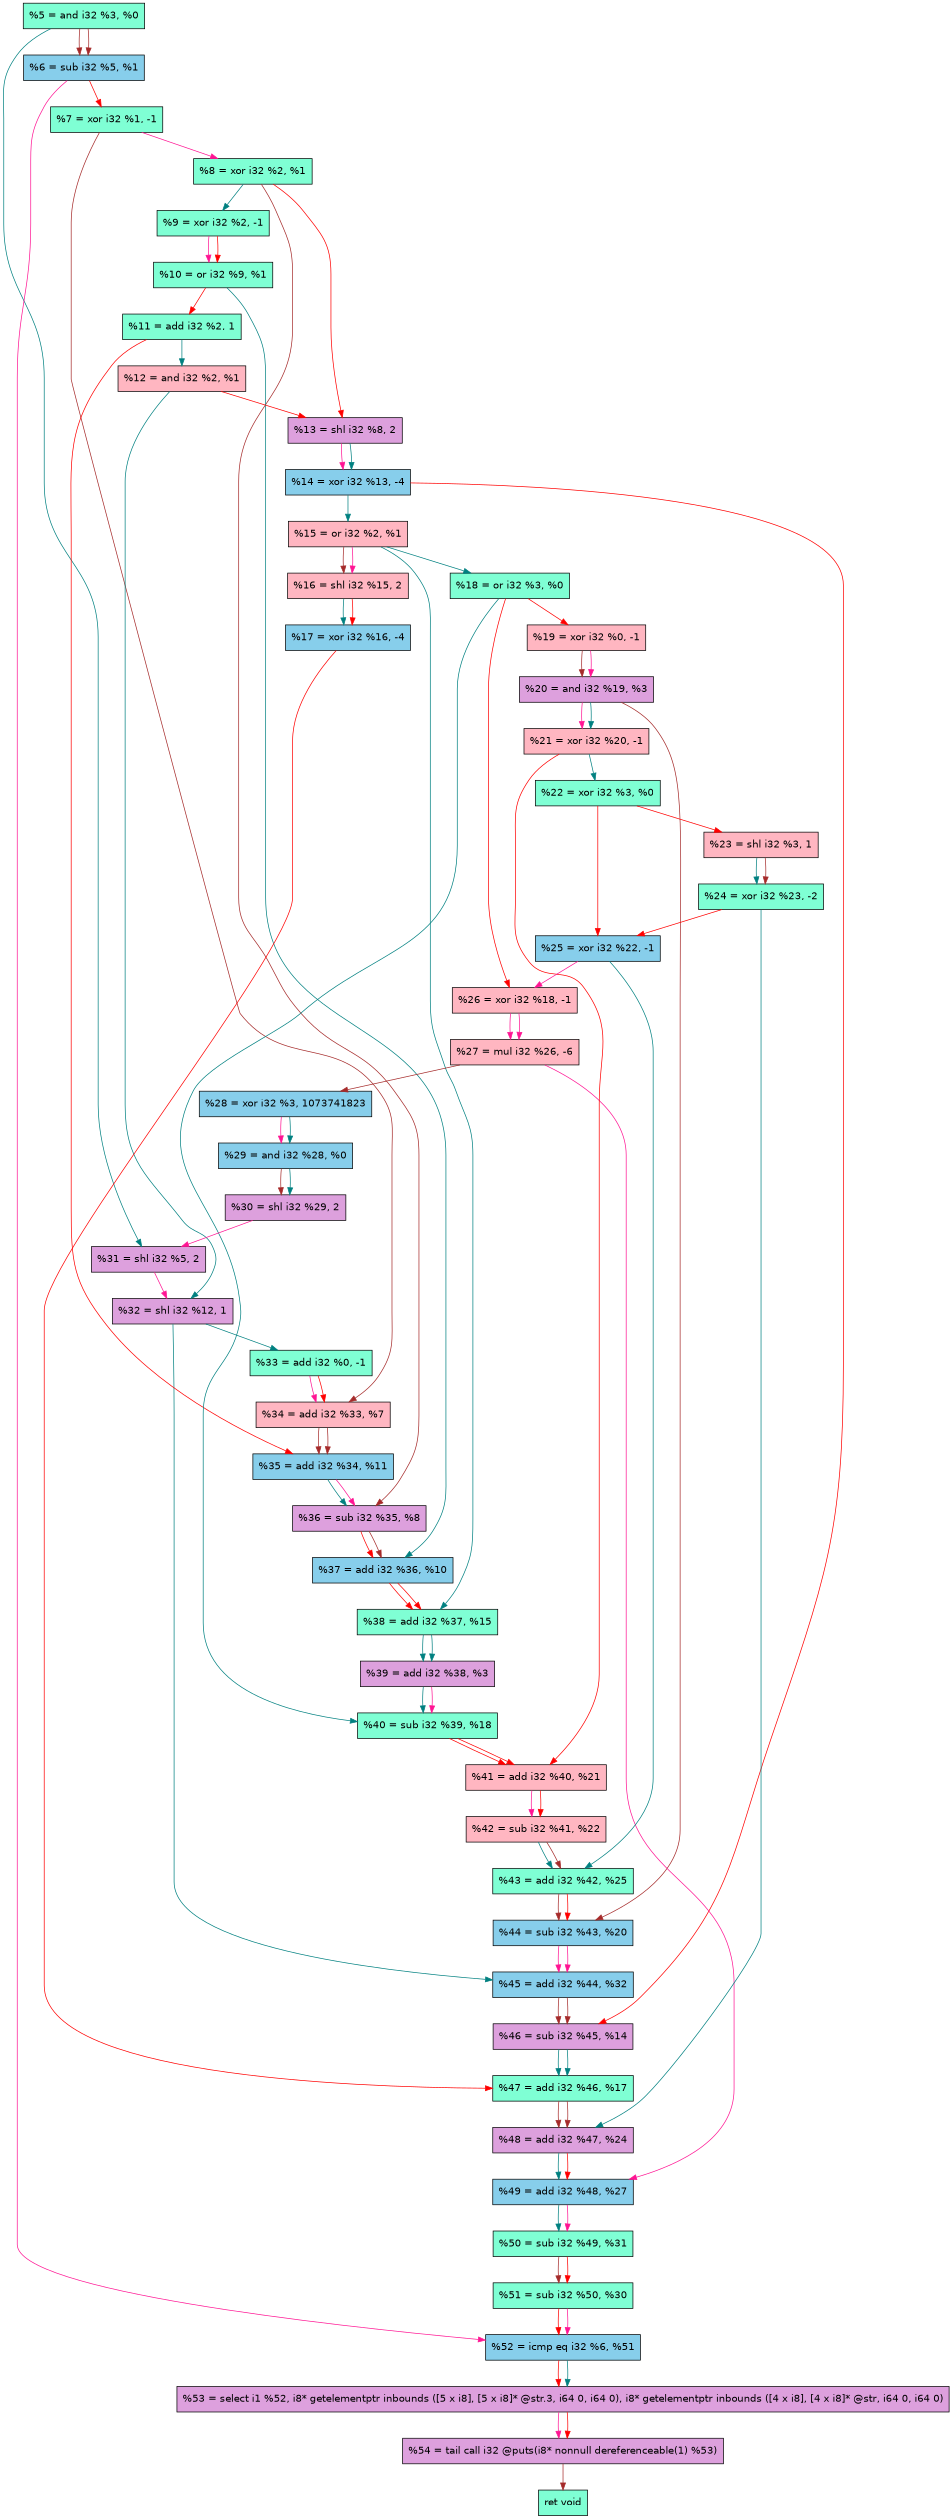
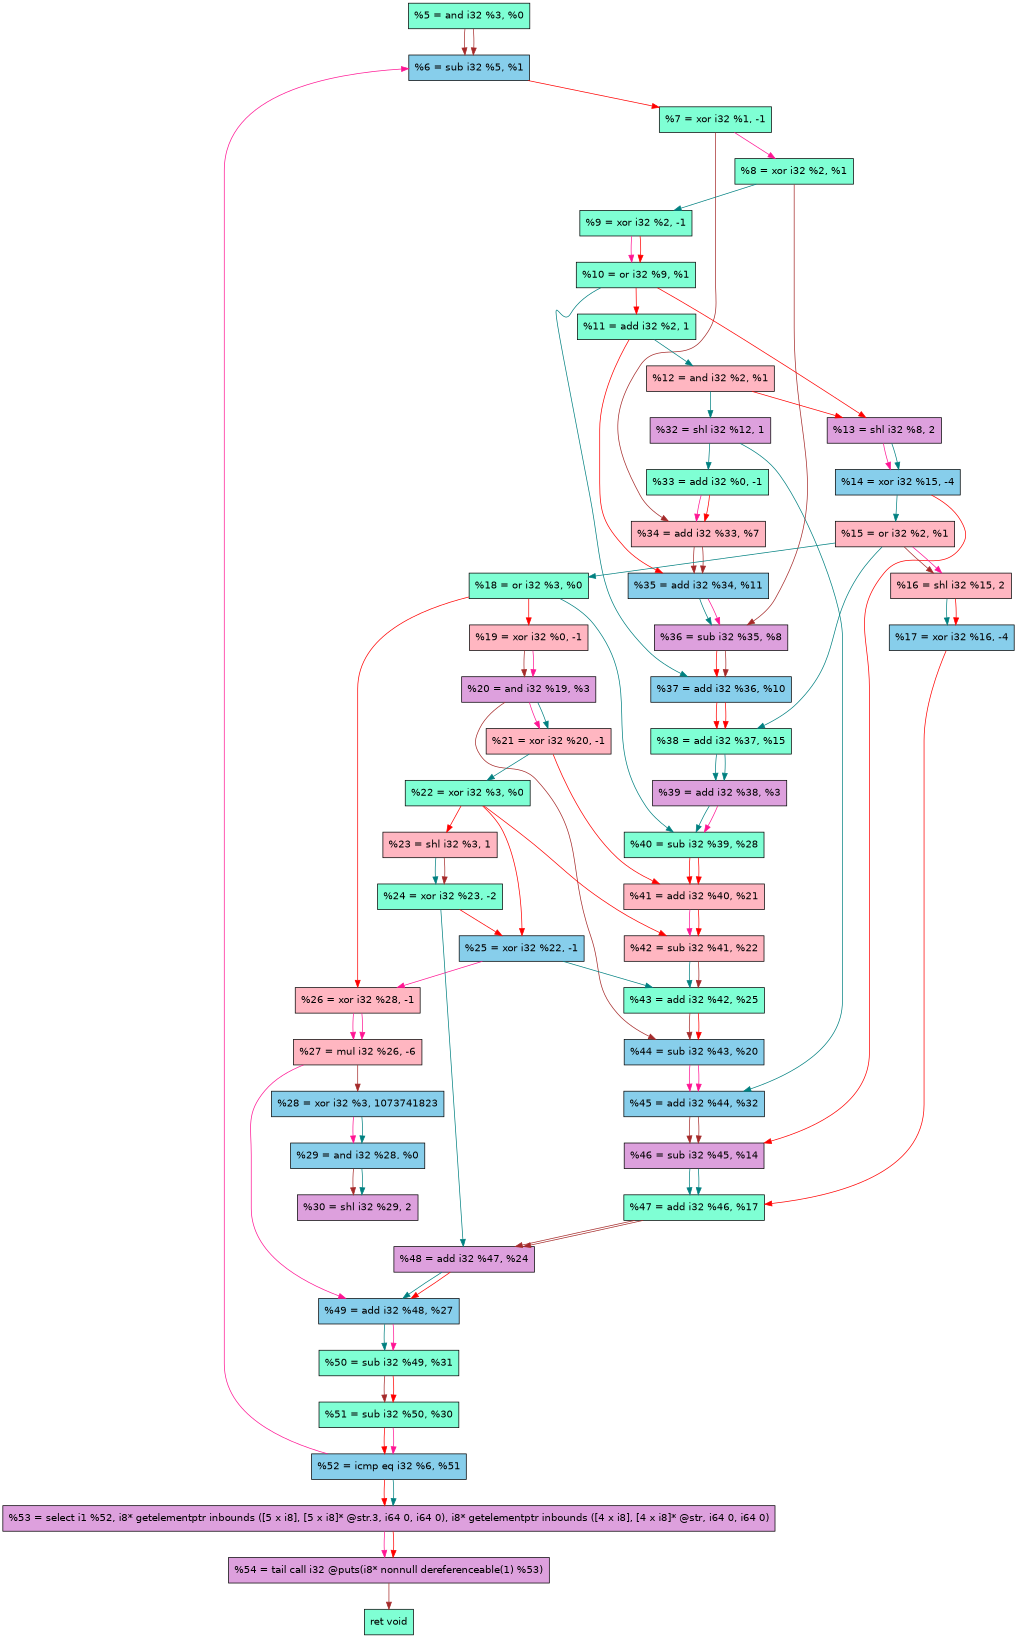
edge "%8 = xor i32 %2, %1" -> "%13 = shl i32 %8, 2": now "%10 = or i32 %9, %1" -> "%13 = shl i32 %8, 2"
node "%14 = xor i32 %13, -4": label "%14 = xor i32 %13, -4" -> "%14 = xor i32 %15, -4"
edge "%22 = xor i32 %3, %0" -> "%42 = sub i32 %41, %22": added
node "%26 = xor i32 %18, -1": label "%26 = xor i32 %18, -1" -> "%26 = xor i32 %28, -1"
node "%31 = shl i32 %5, 2": removed
edge "%6 = sub i32 %5, %1" -> "%52 = icmp eq i32 %6, %51": reversed
node "%40 = sub i32 %39, %18": label "%40 = sub i32 %39, %18" -> "%40 = sub i32 %39, %28"
